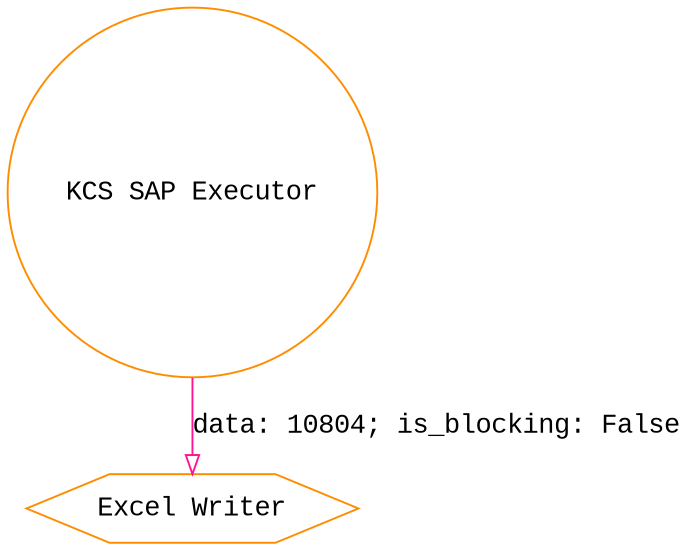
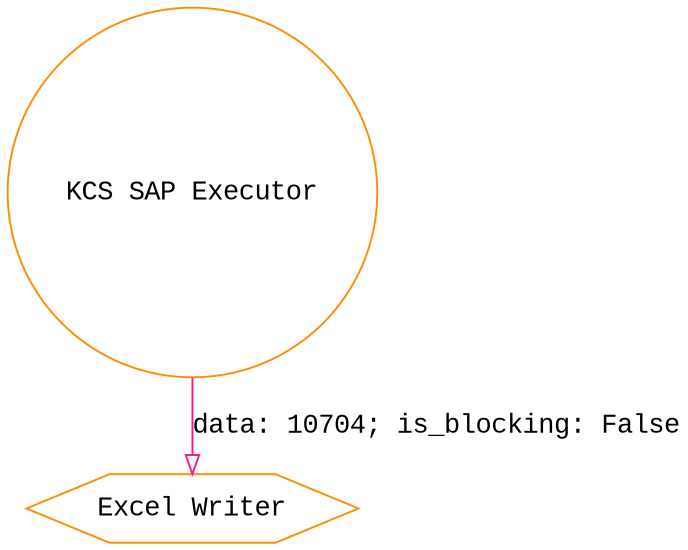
edge "KCS SAP Executor" -> "Excel Writer": label "data: 10804; is_blocking: False" -> "data: 10704; is_blocking: False"
